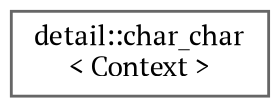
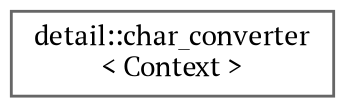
node "detail::char_char < Context >": label "detail::char_char < Context >" -> "detail::char_converter < Context >"
